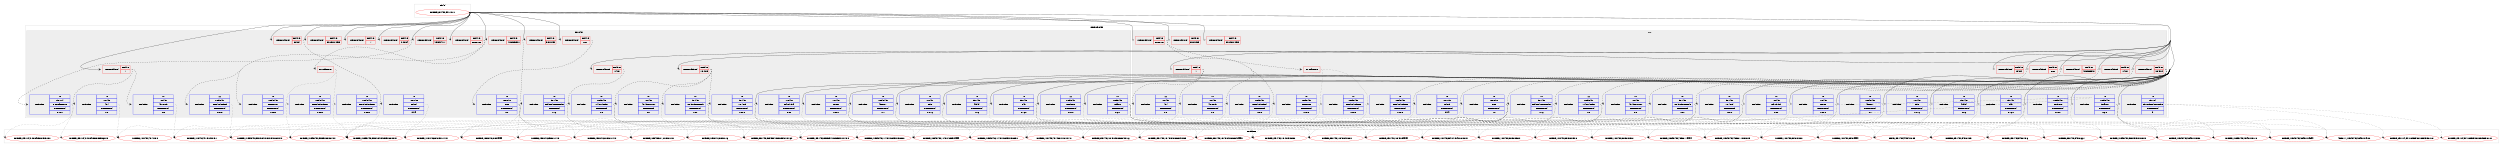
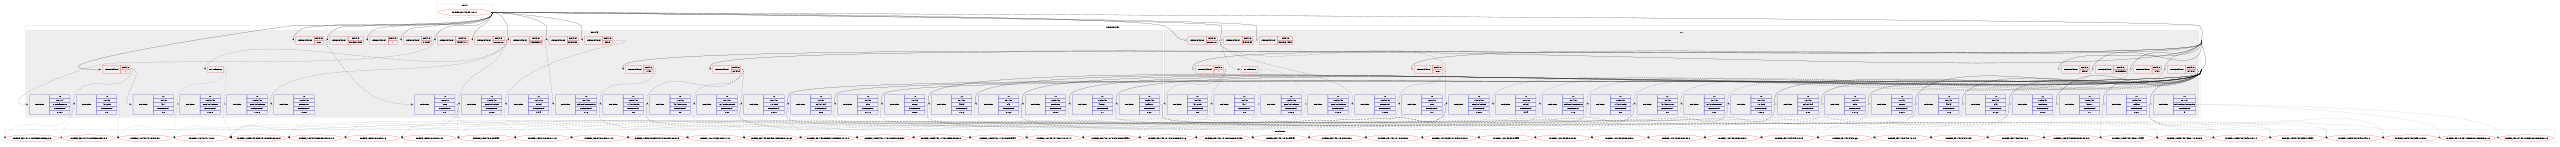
node "portage://net-print/dep-2.4.7-r2": label "portage://net-print/dep-2.4.7-r2" -> "portage://net-print/cups-2.4.7-r2"
node "portage://net-libepoxy/cups-2.4.10": label "portage://net-libepoxy/cups-2.4.10" -> "portage://net-print/cups-2.4.10"
node "portage://dev-libs/glib-2.78.4-r1": added
node "cache://dev-libs/fribidi-1.0.13": label "cache://dev-libs/fribidi-1.0.13" -> "portage://dev-libs/fribidi-1.0.13"
node "libepoxy://media-libs/harfbuzz-9.0.0": label "libepoxy://media-libs/harfbuzz-9.0.0" -> "portage://media-libs/harfbuzz-9.0.0"
